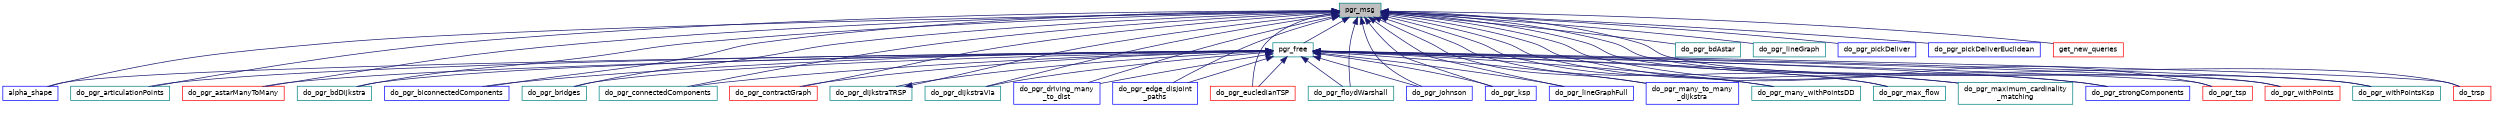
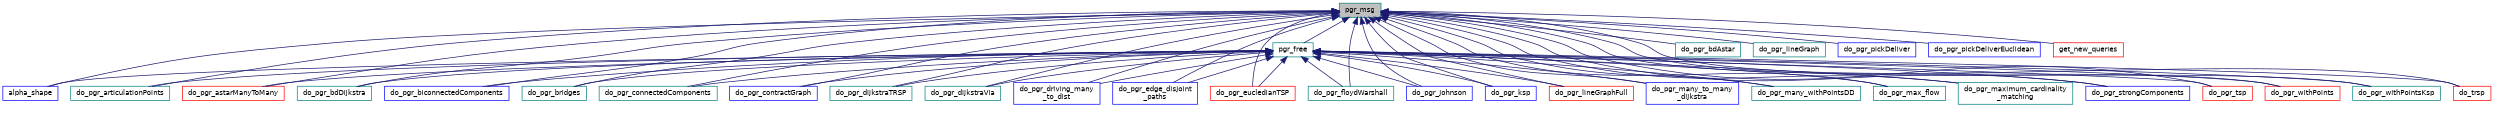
edge "pgr_msg" -> "do_pgr_dijkstraTRSP": reversed
node "do_pgr_contractGraph": color red -> blue
node "do_pgr_lineGraphFull": color blue -> red
